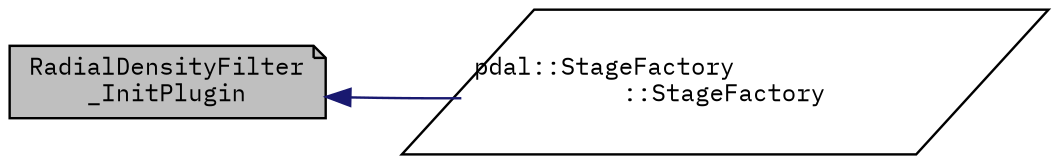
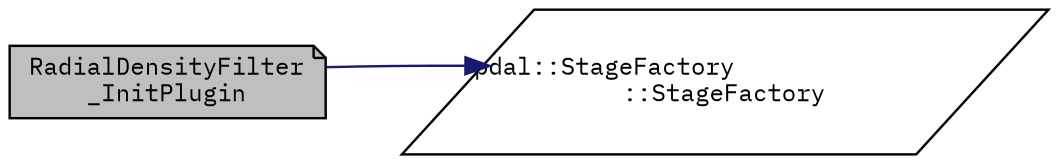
edge "pdal::StageFactory ::StageFactory" -> "RadialDensityFilter _InitPlugin": reversed
